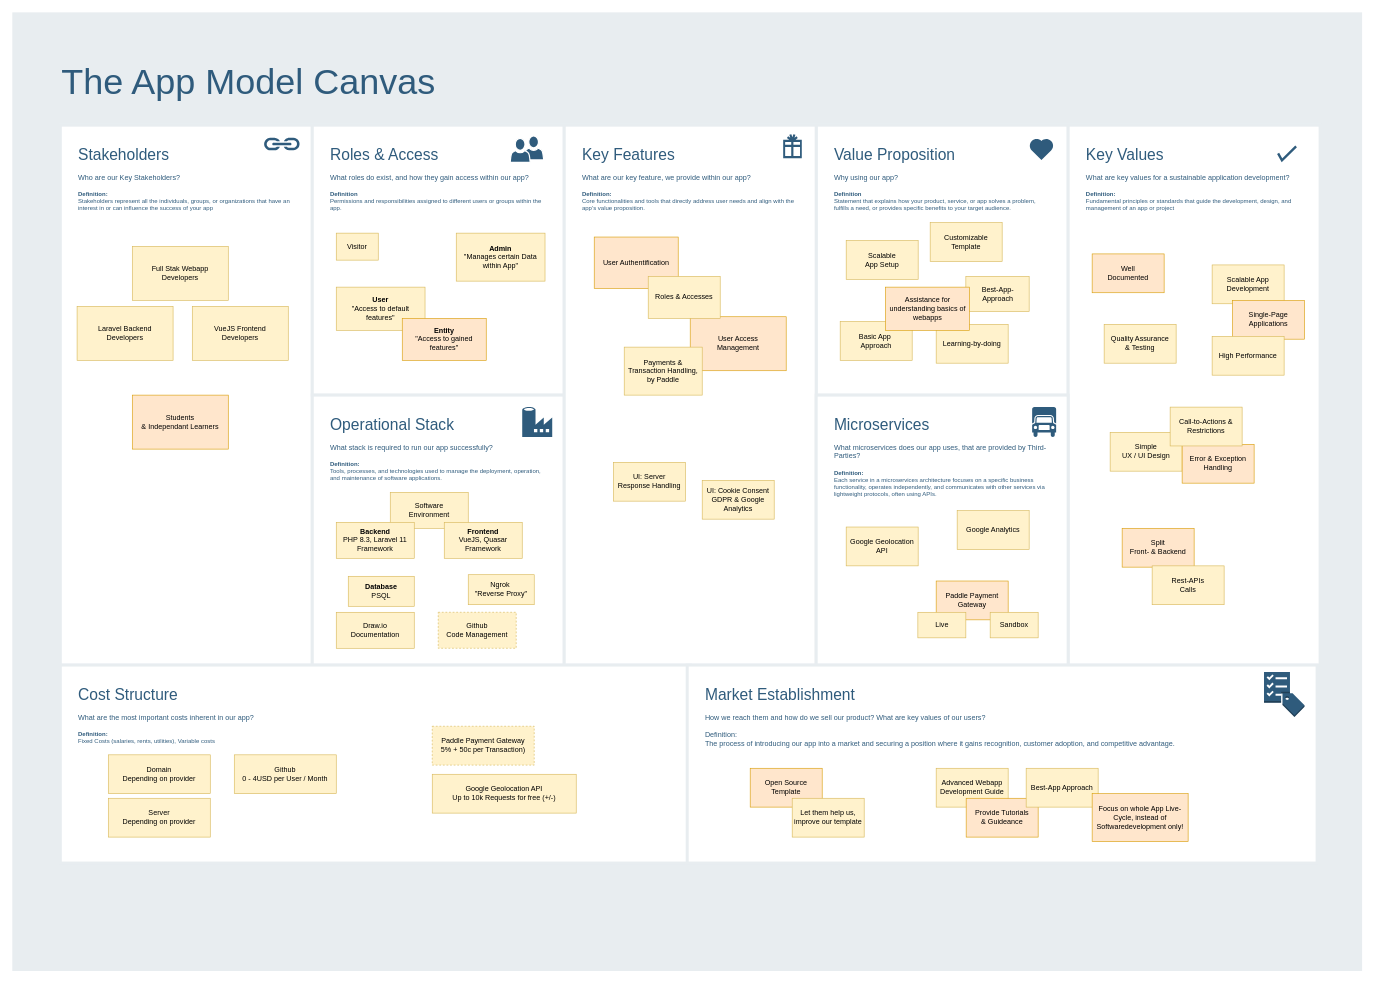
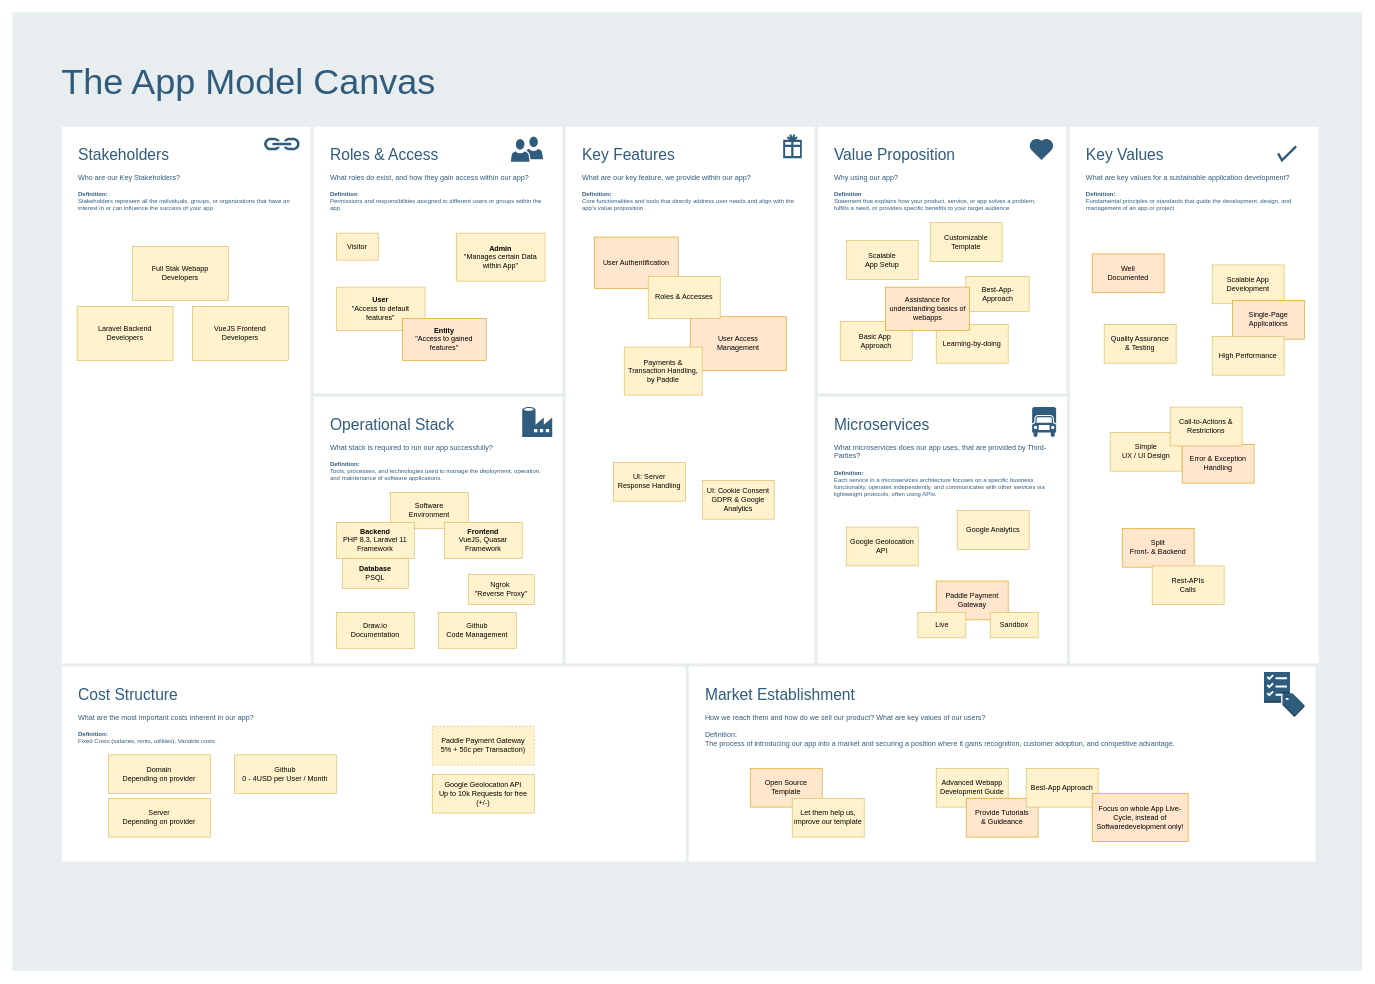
node "Students & Independant Learners": removed
node "Database PSQL": moved (381, 591) -> (375, 573)
node "Github Code Management": style dashed -> solid
node "Google Geolocation API Up to 10k Requests for free (+/-)": size 144x39 -> 102x39
